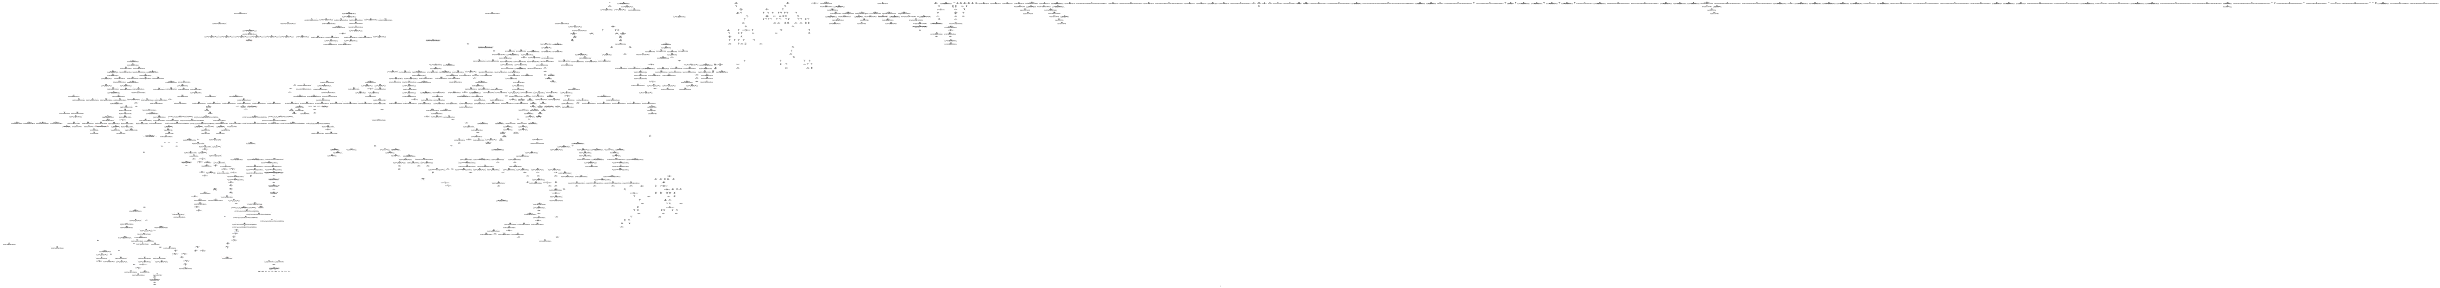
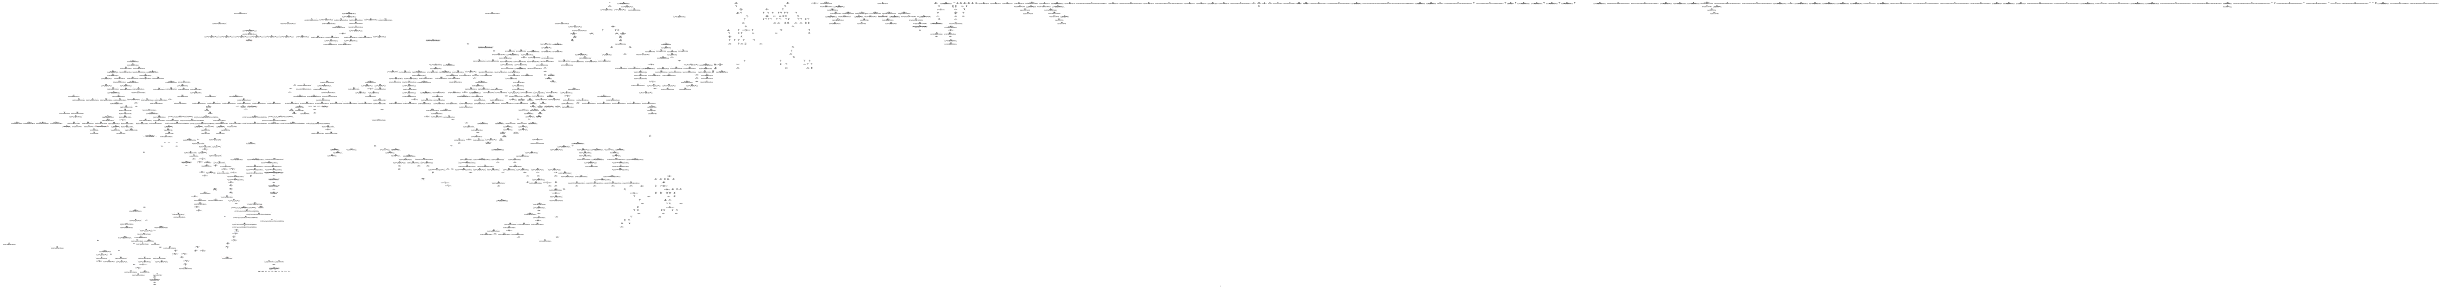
node "NodeID: 164": removed
